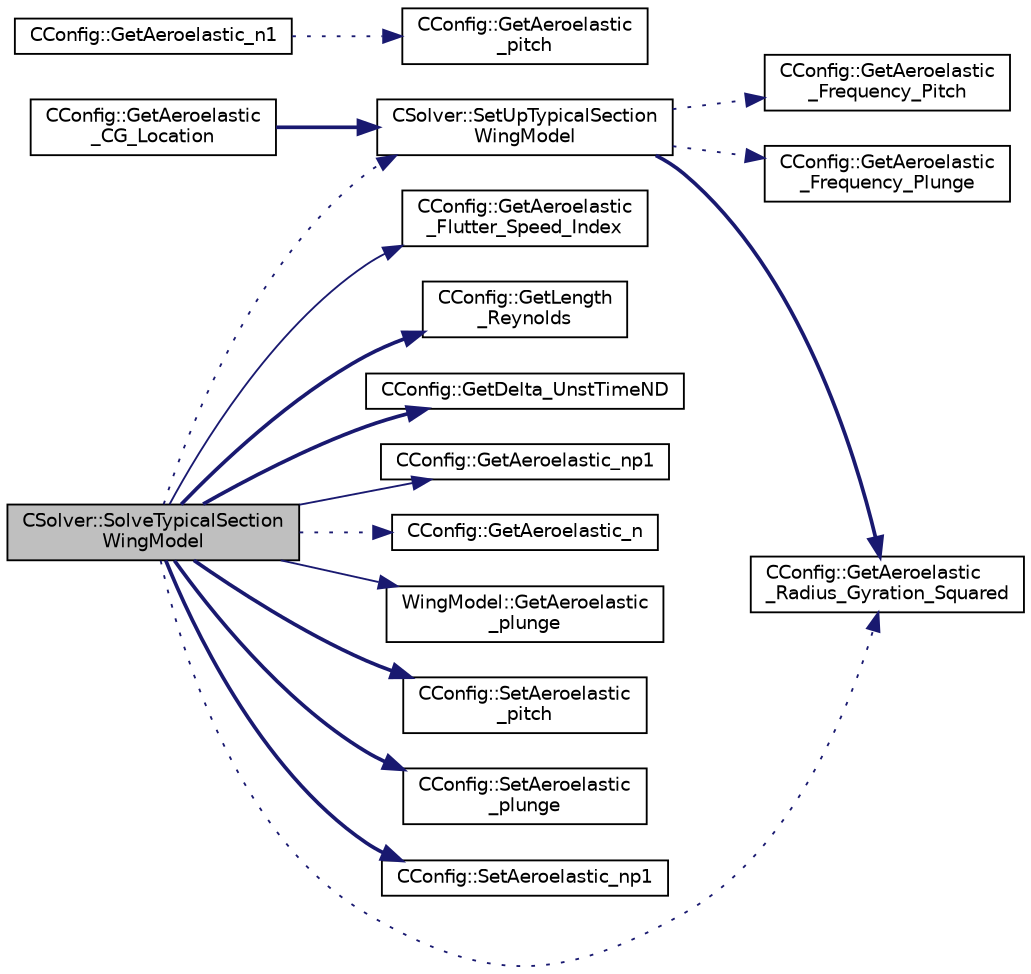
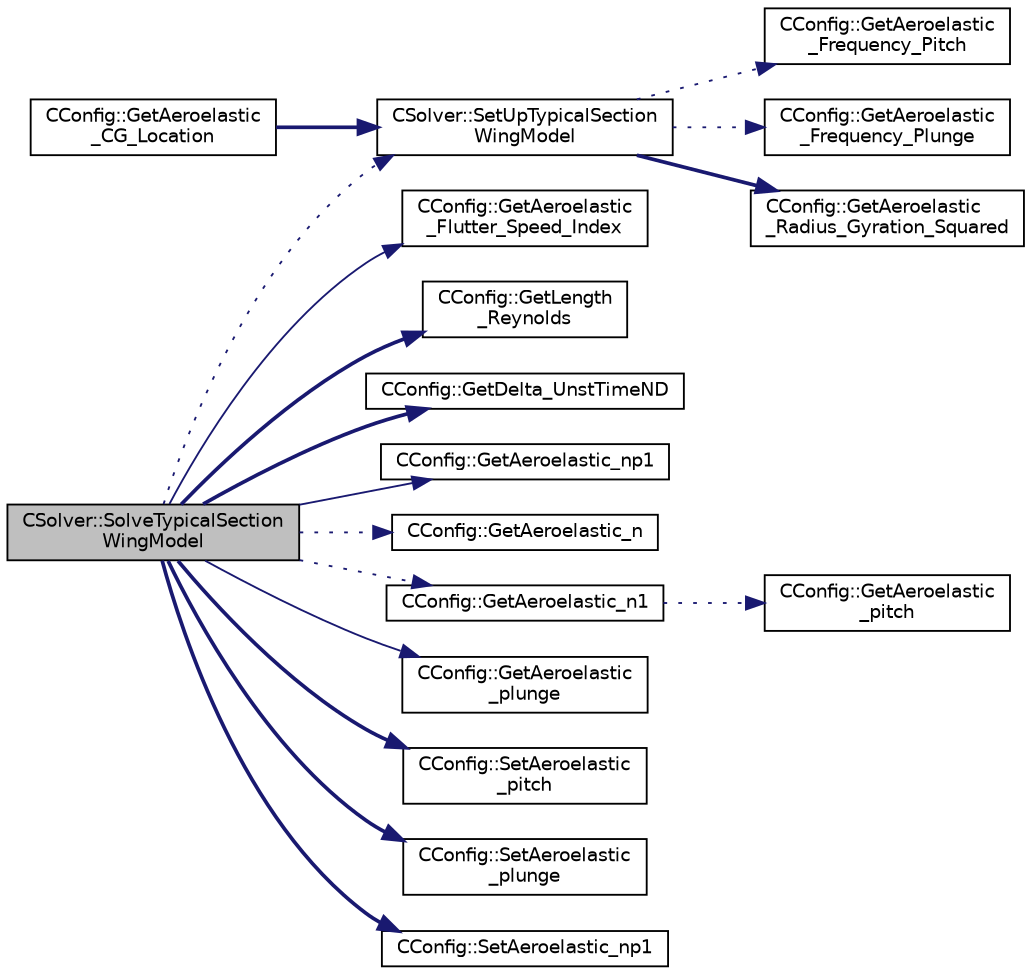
node "WingModel::GetAeroelastic _plunge": label "WingModel::GetAeroelastic _plunge" -> "CConfig::GetAeroelastic _plunge"
edge "CSolver::SolveTypicalSection WingModel" -> "CConfig::GetAeroelastic _Radius_Gyration_Squared": now "CSolver::SolveTypicalSection WingModel" -> "CConfig::GetAeroelastic_n1"
